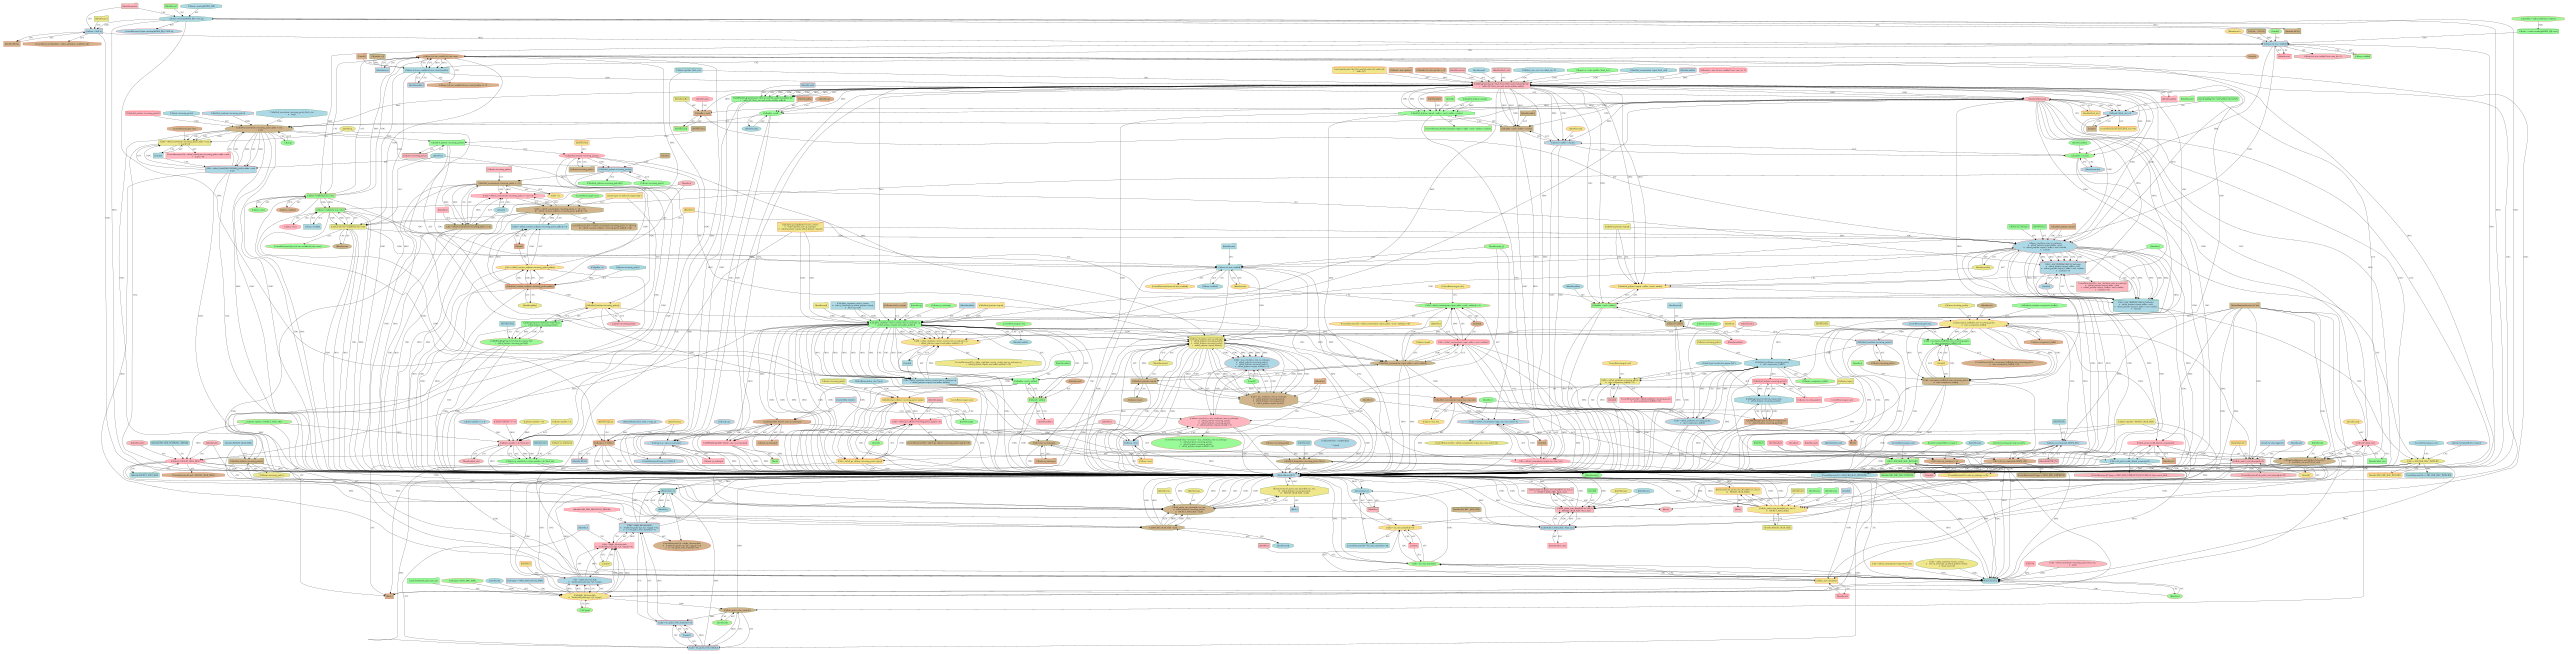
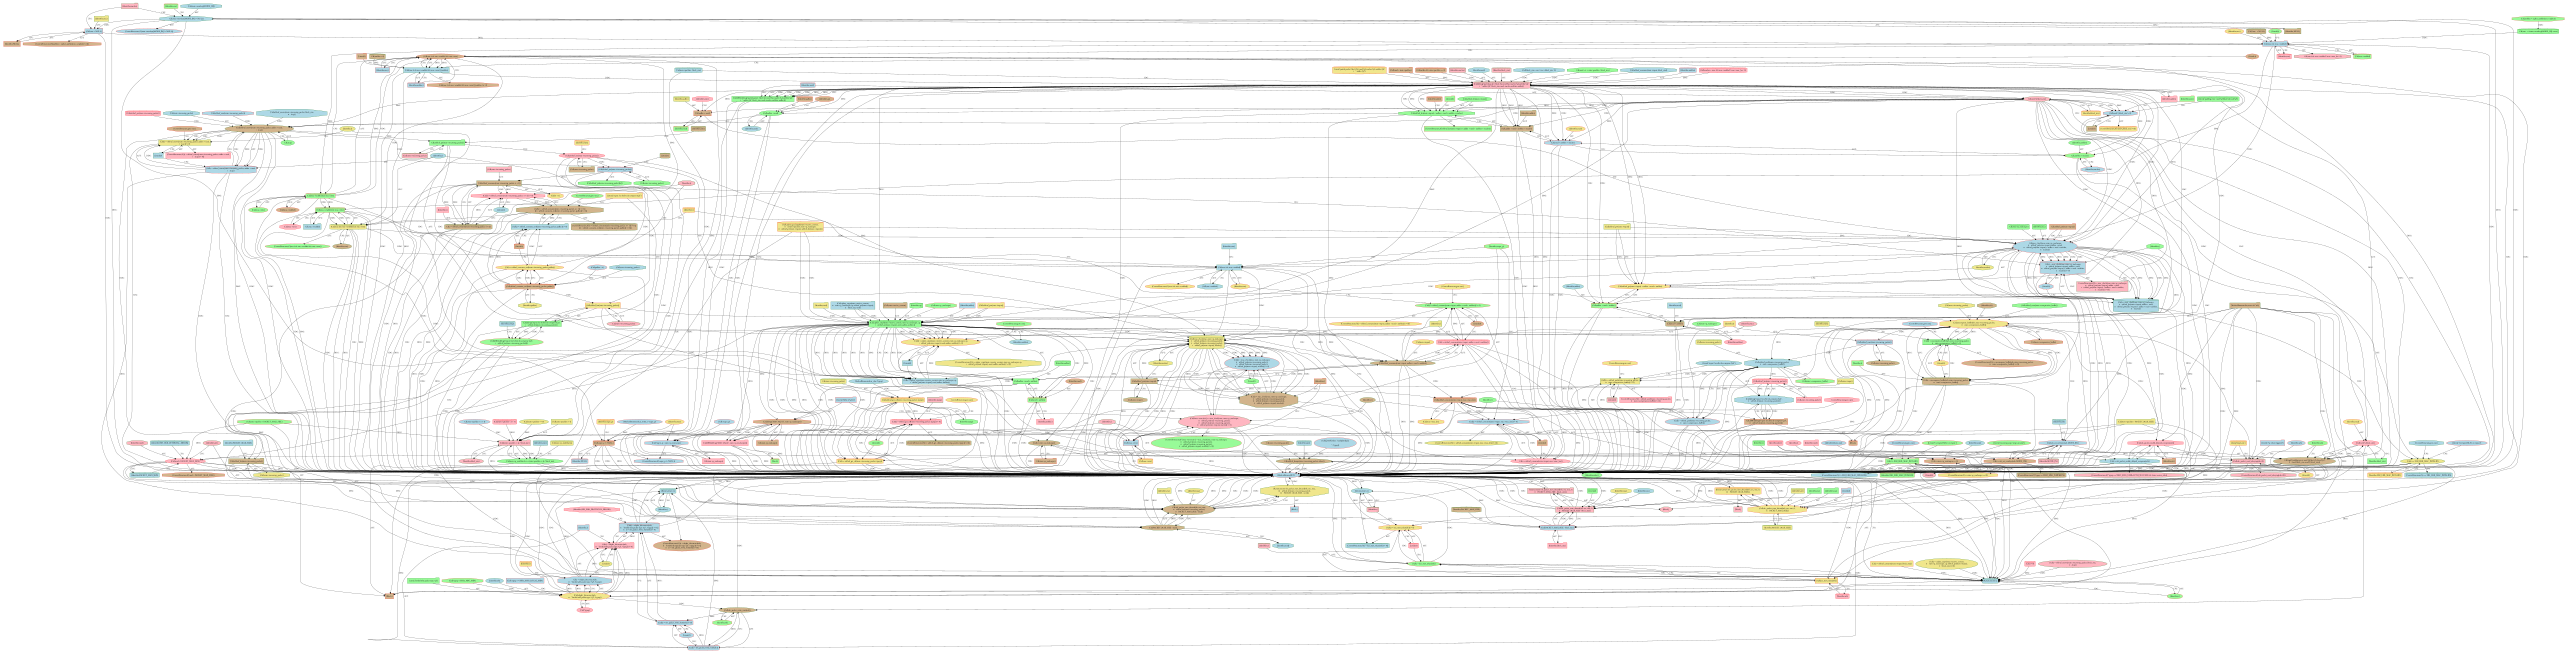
node "(Call,*typep)": fillcolor palegreen -> lightpink
